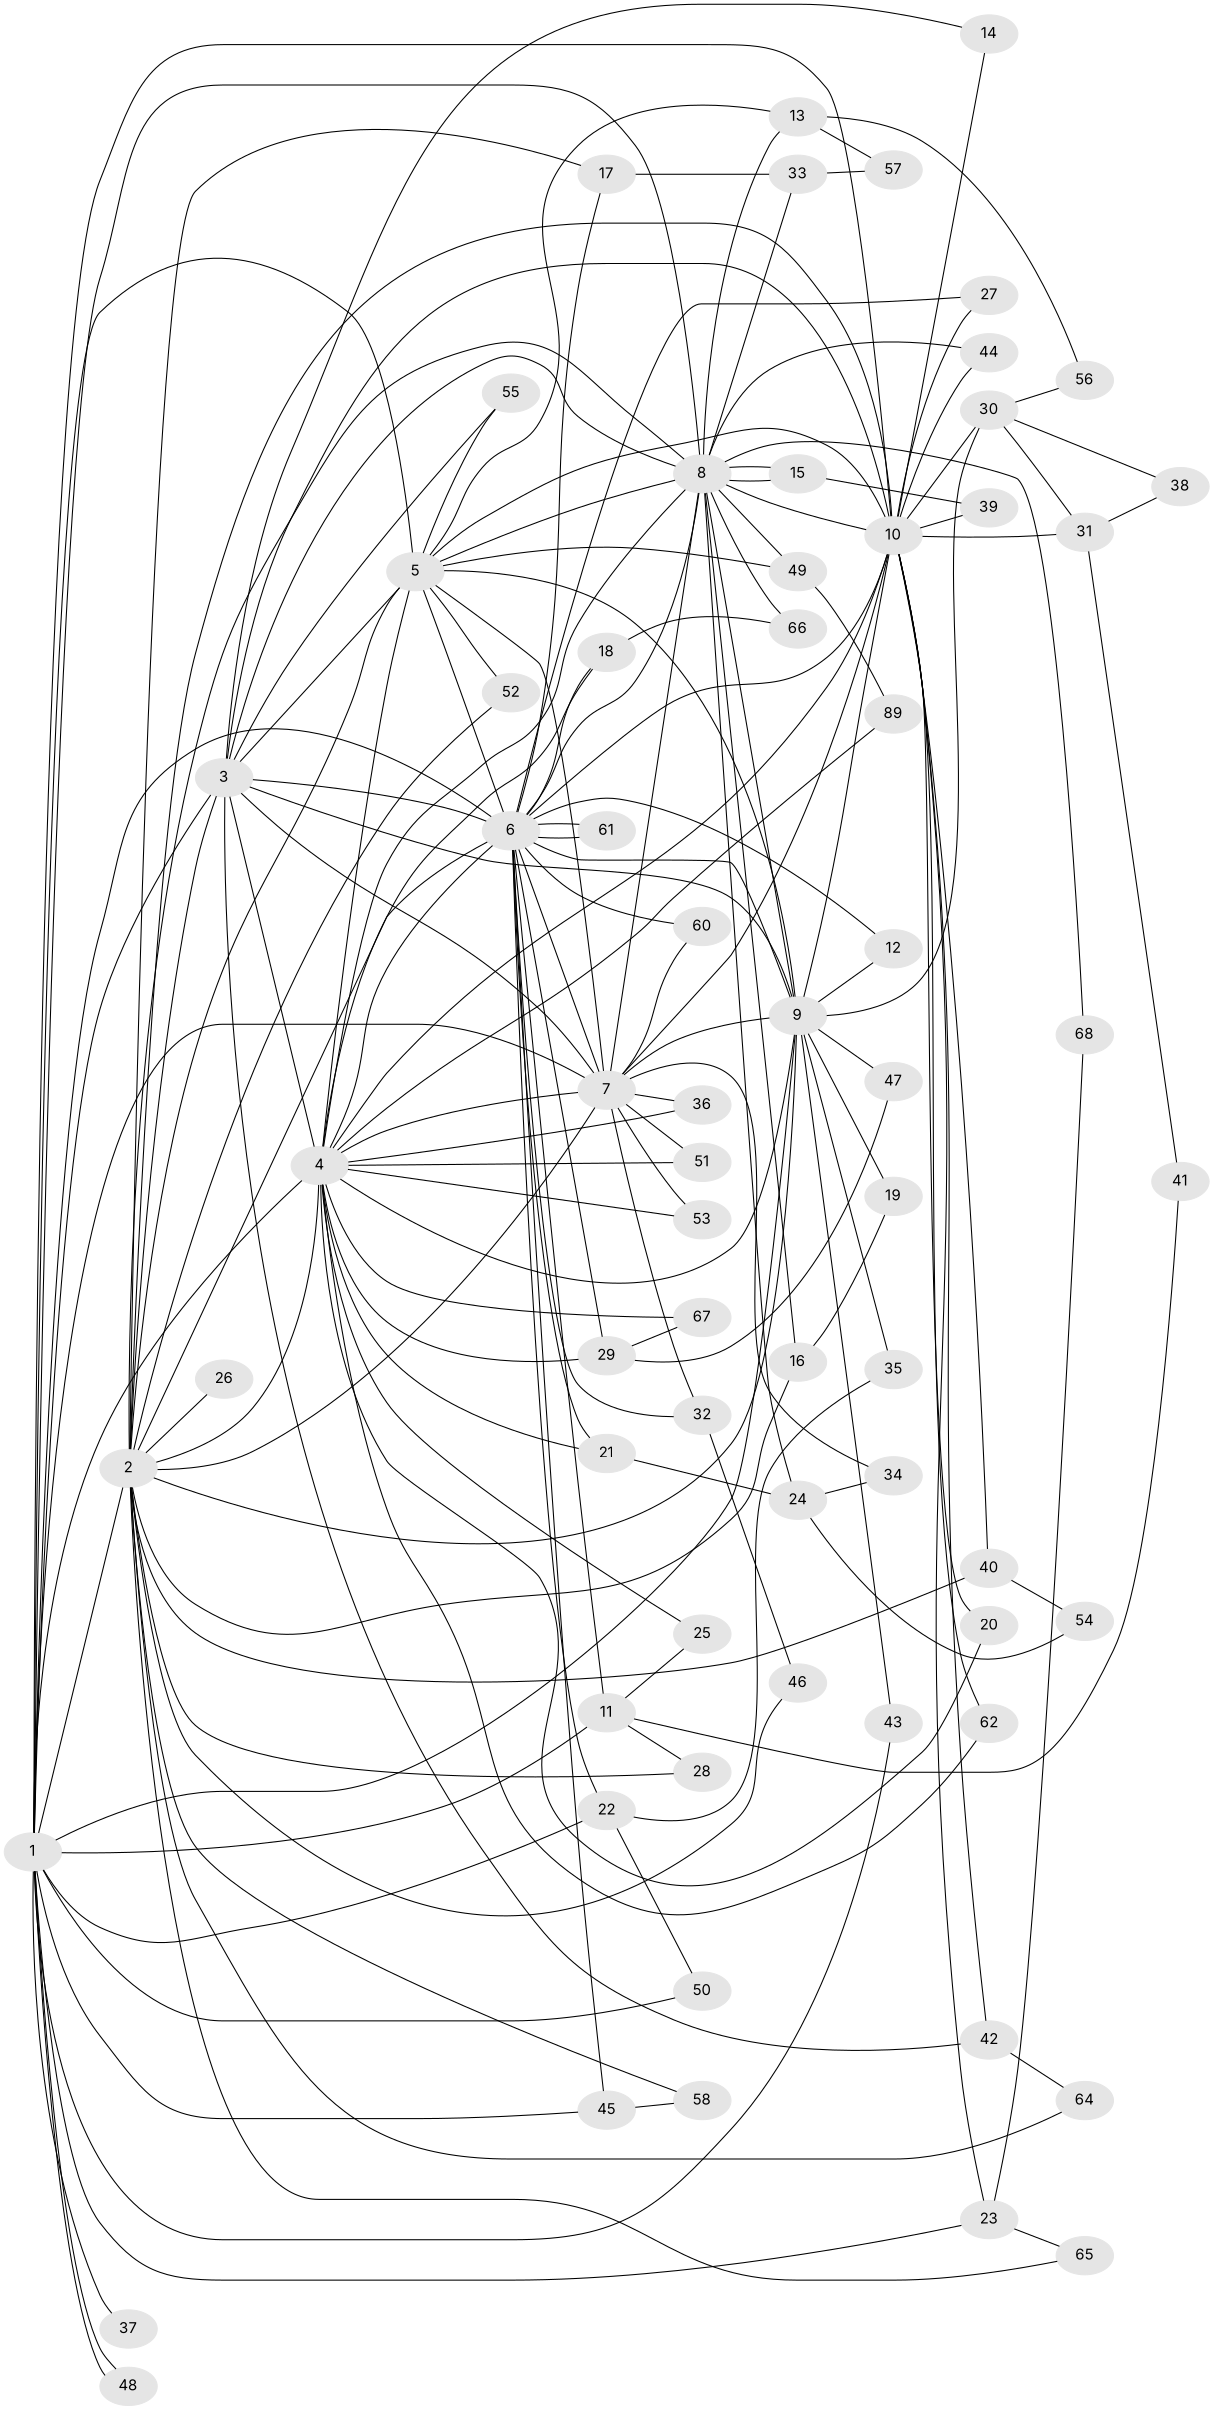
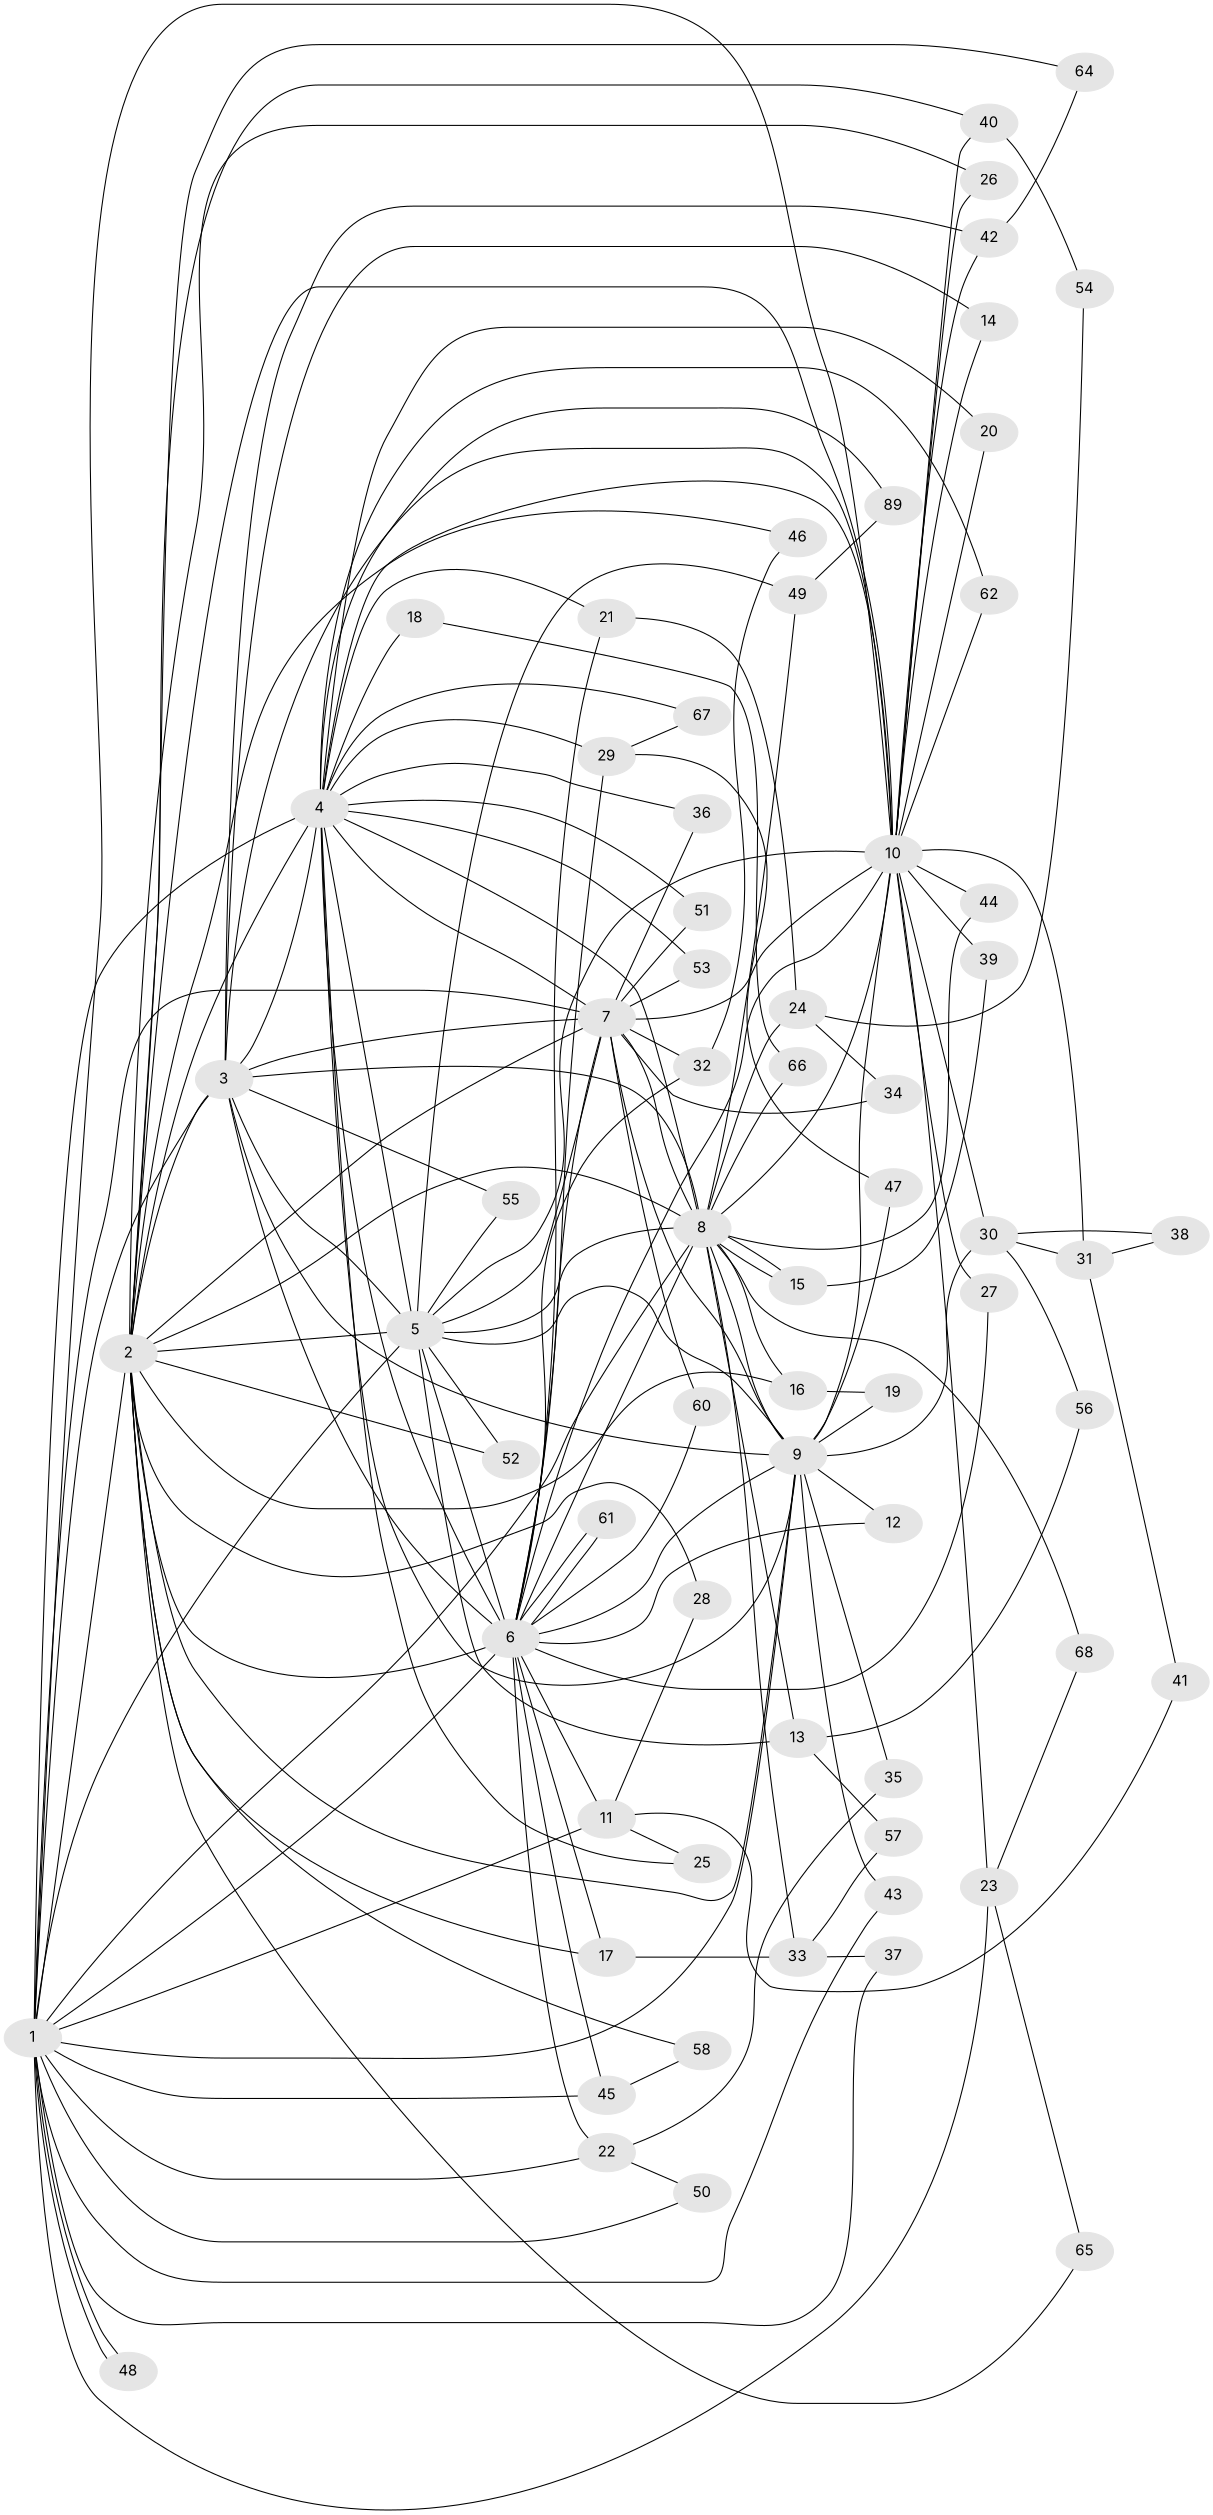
edge "26" -- "10": added
edge "18" -- "6": removed
edge "37" -- "33": added
